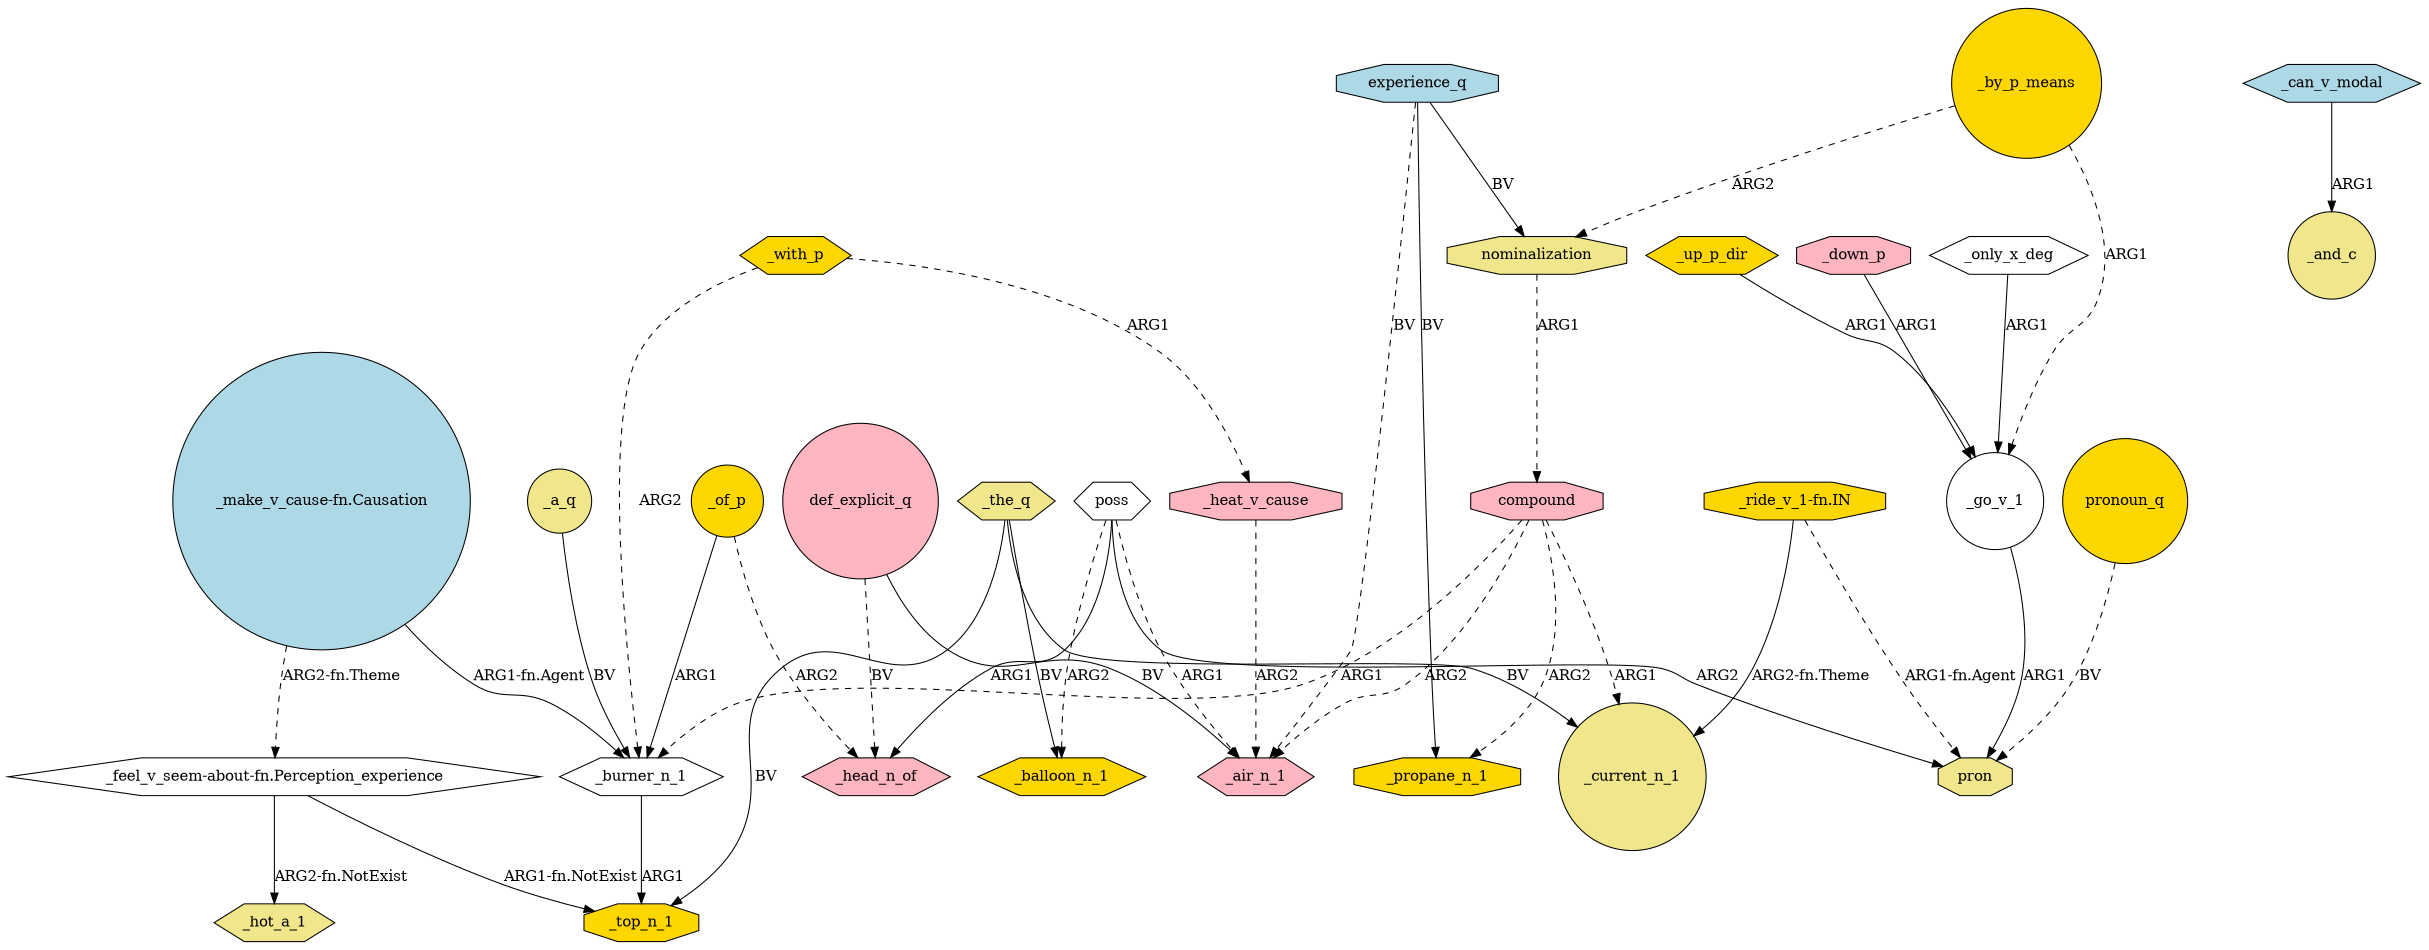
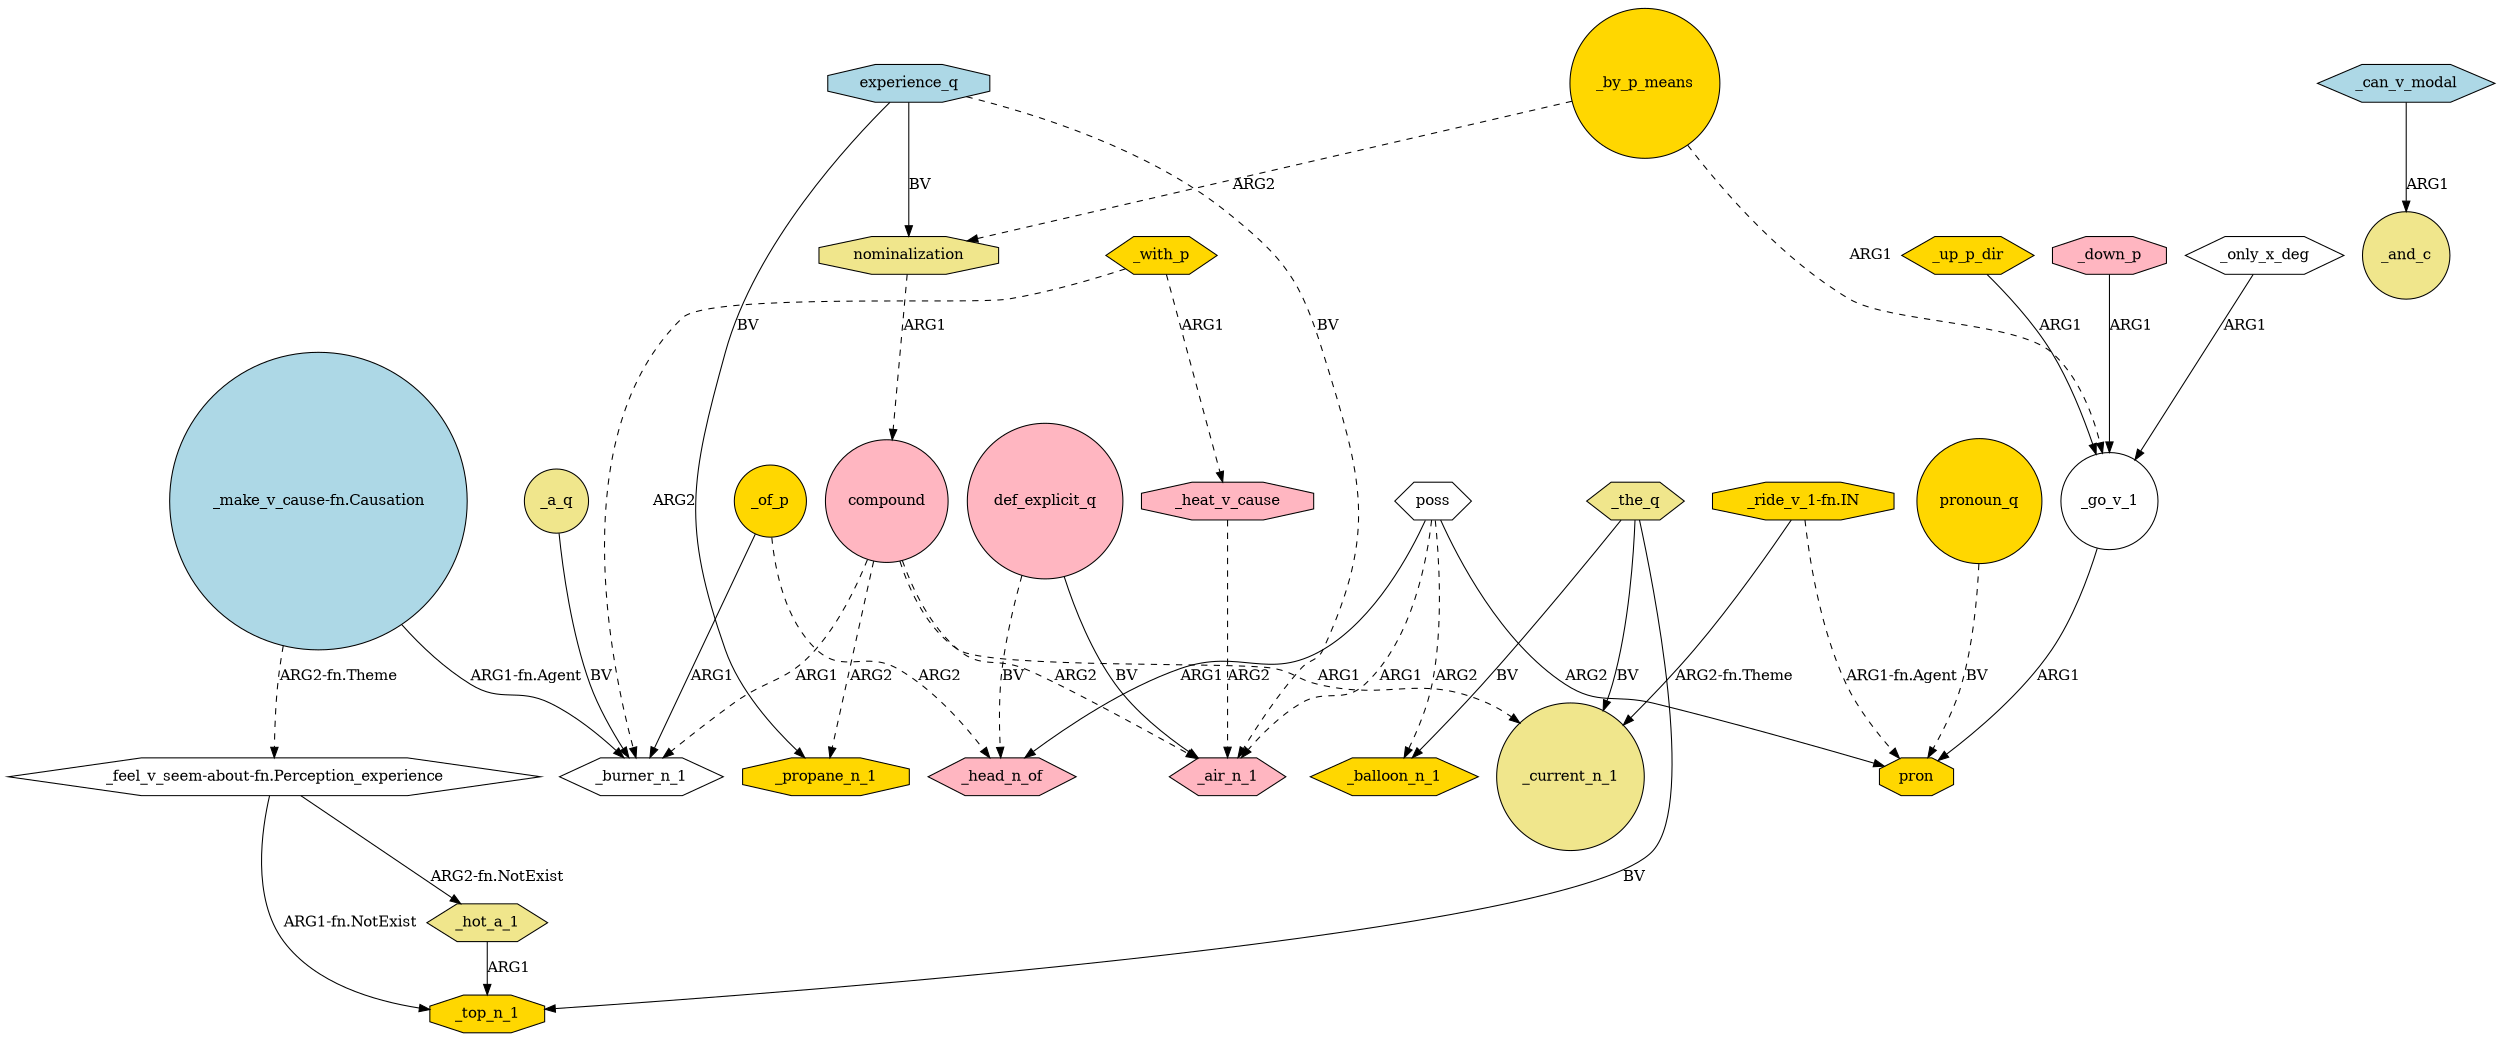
node "compound": shape octagon -> circle
node "pron": fillcolor khaki -> gold
edge "_burner_n_1" -> "_top_n_1": now "_hot_a_1" -> "_top_n_1"
